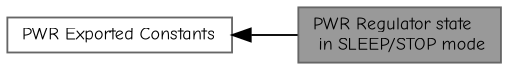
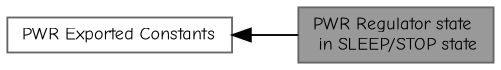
node "PWR Regulator state in SLEEP/STOP mode": label "PWR Regulator state in SLEEP/STOP mode" -> "PWR Regulator state in SLEEP/STOP state"
